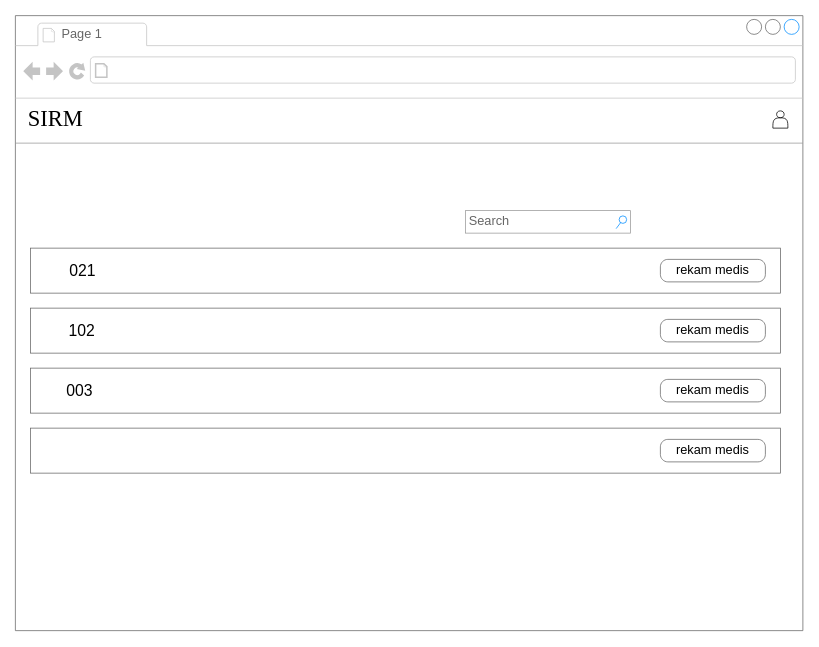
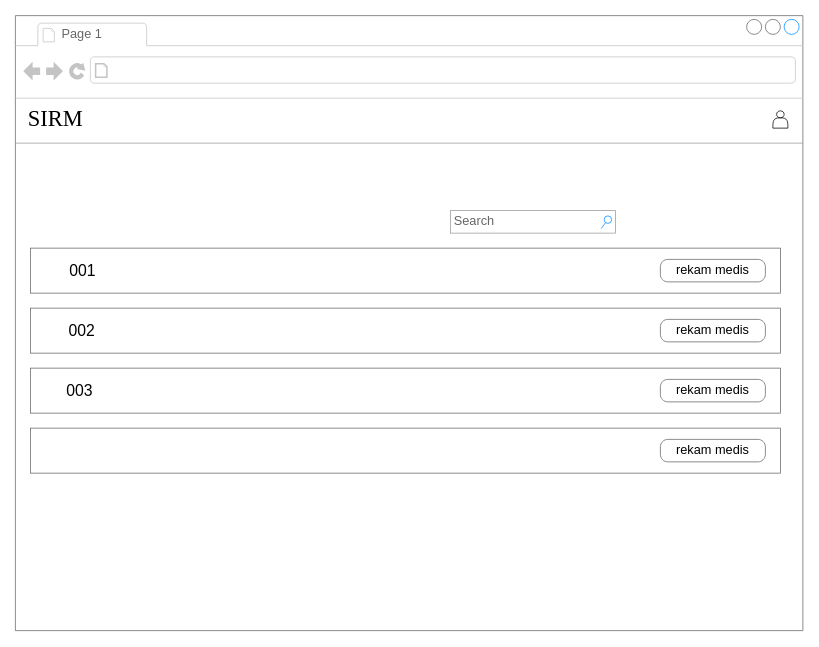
node "Search": moved (548, 222) -> (533, 222)
node "021": label "021" -> "001"
node "102": label "102" -> "002"
